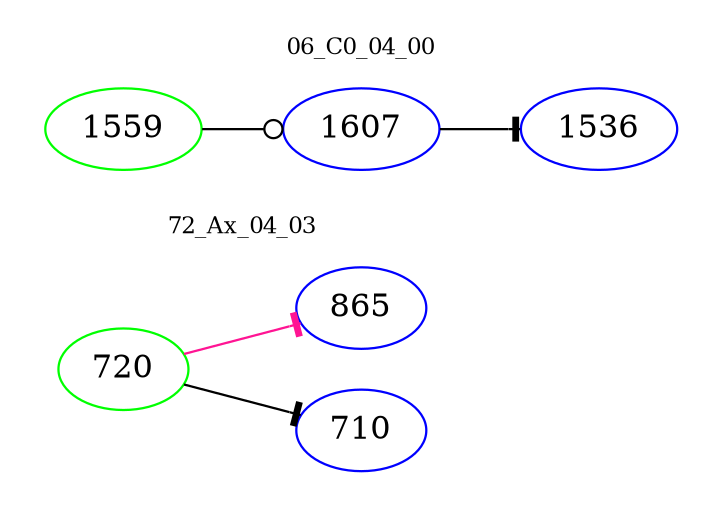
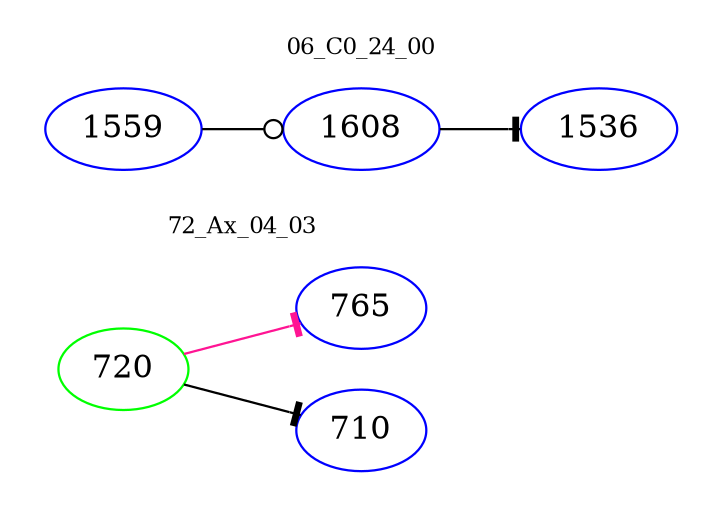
cluster "06_C0_04_00": label "06_C0_04_00" -> "06_C0_24_00"
node "1559": color green -> blue
node "1607": label "1607" -> "1608"
node "865": label "865" -> "765"
